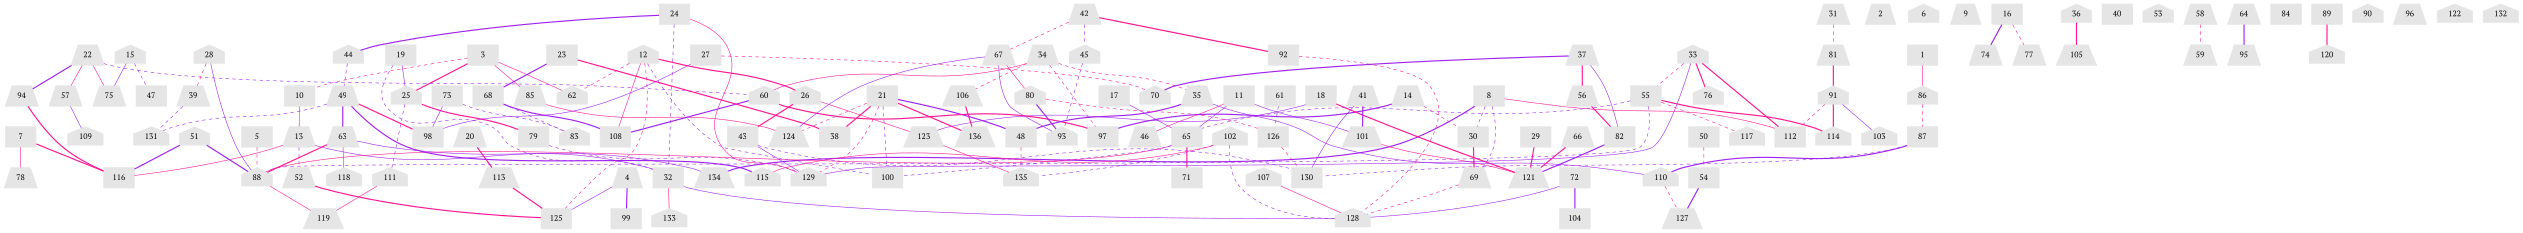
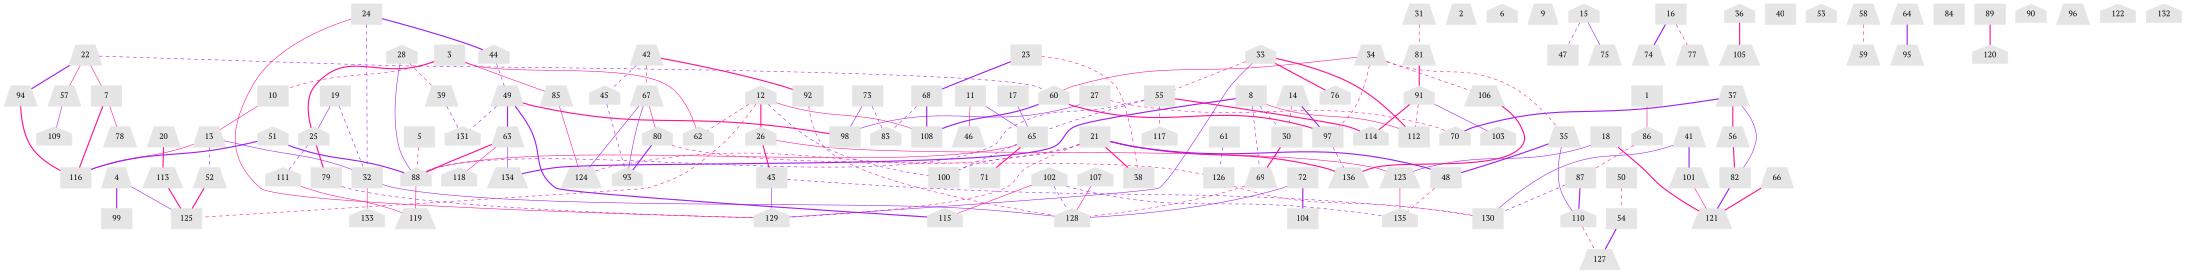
edge "22" -- "75": now "22" -- "7"
edge "23" -- "38": style bold -> dashed
edge "11" -- "101": removed
node "29": removed
edge "97" -- "136": added
